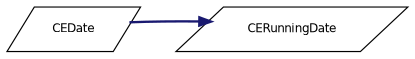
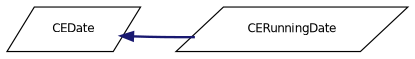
edge "CEDate" -> "CERunningDate": reversed
